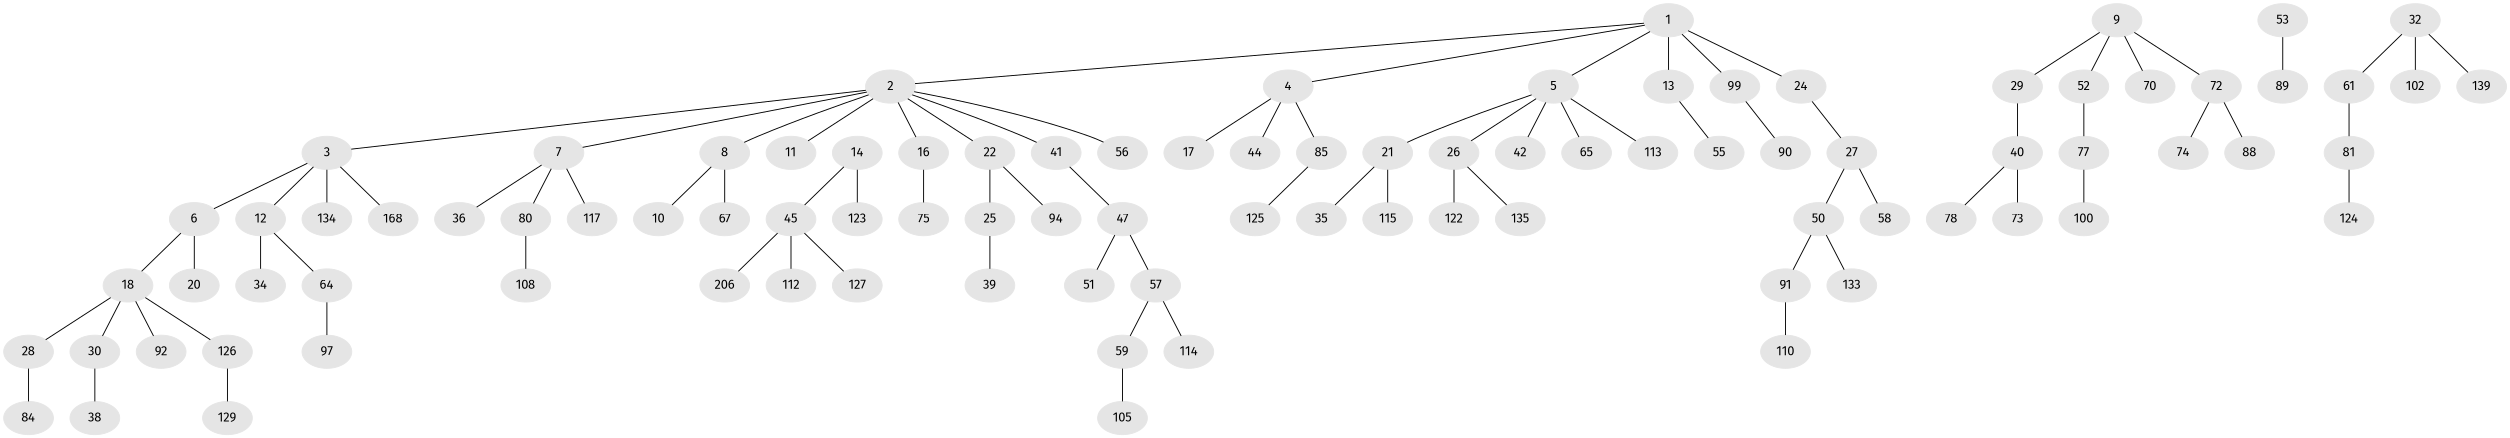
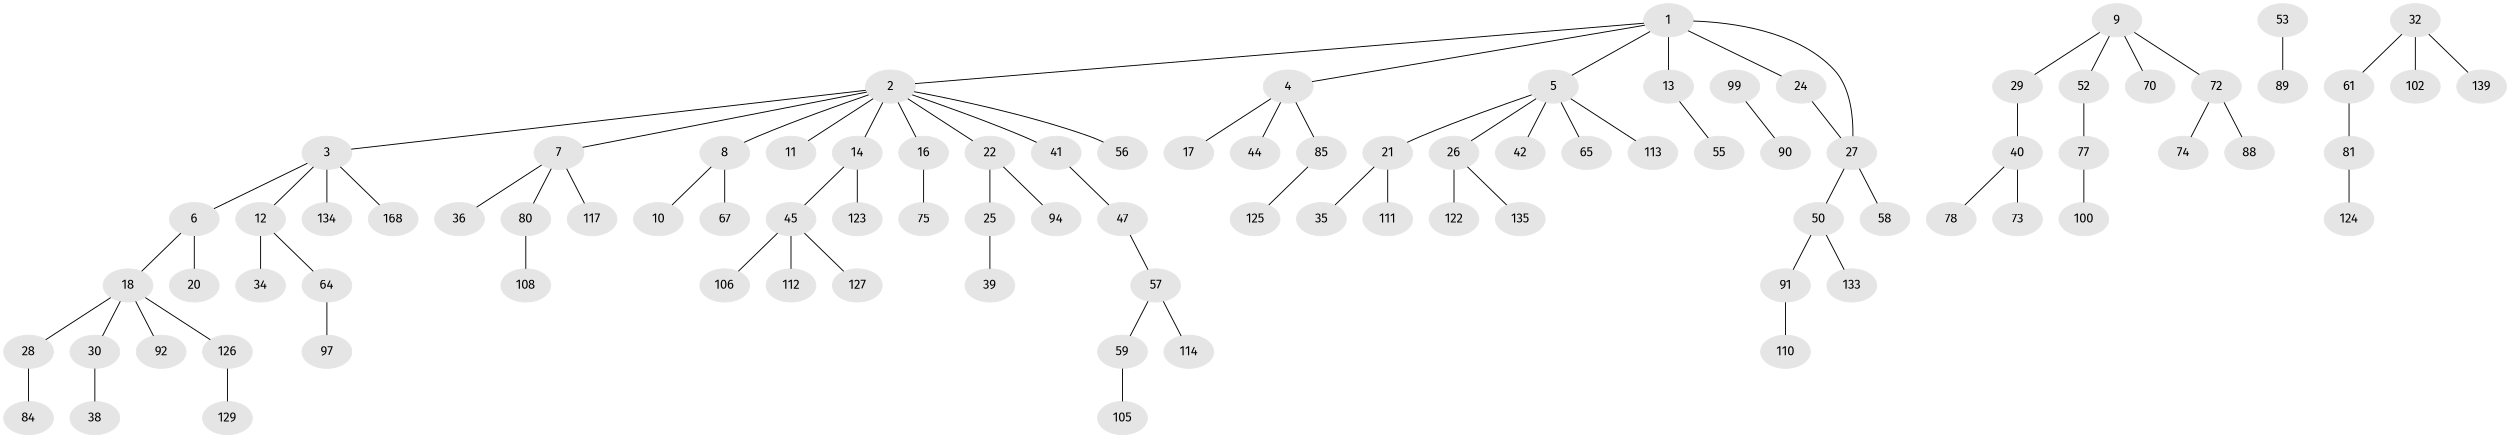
edge "1" -- "99": now "1" -- "27"
edge "2" -- "14": added
node "115": label "115" -> "111"
node "206": label "206" -> "106"
node "51": removed
